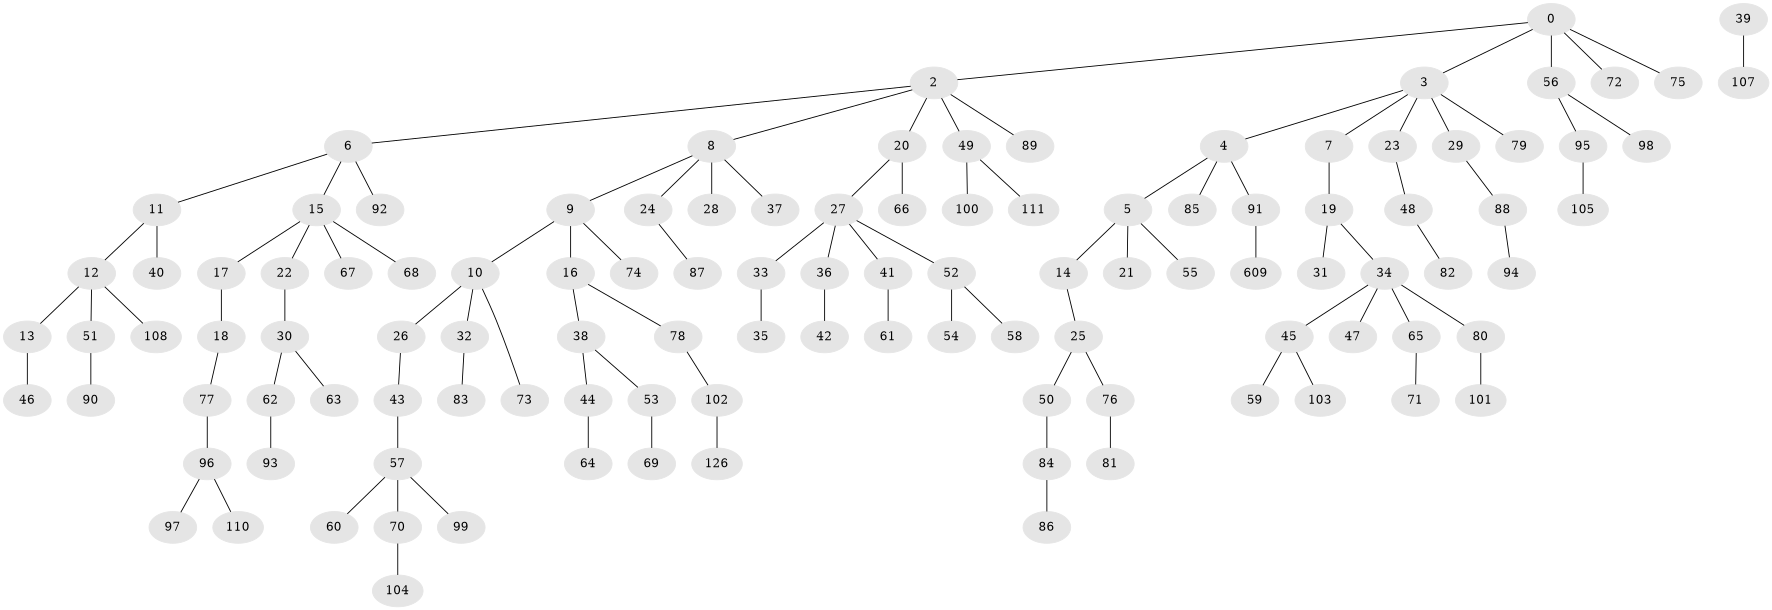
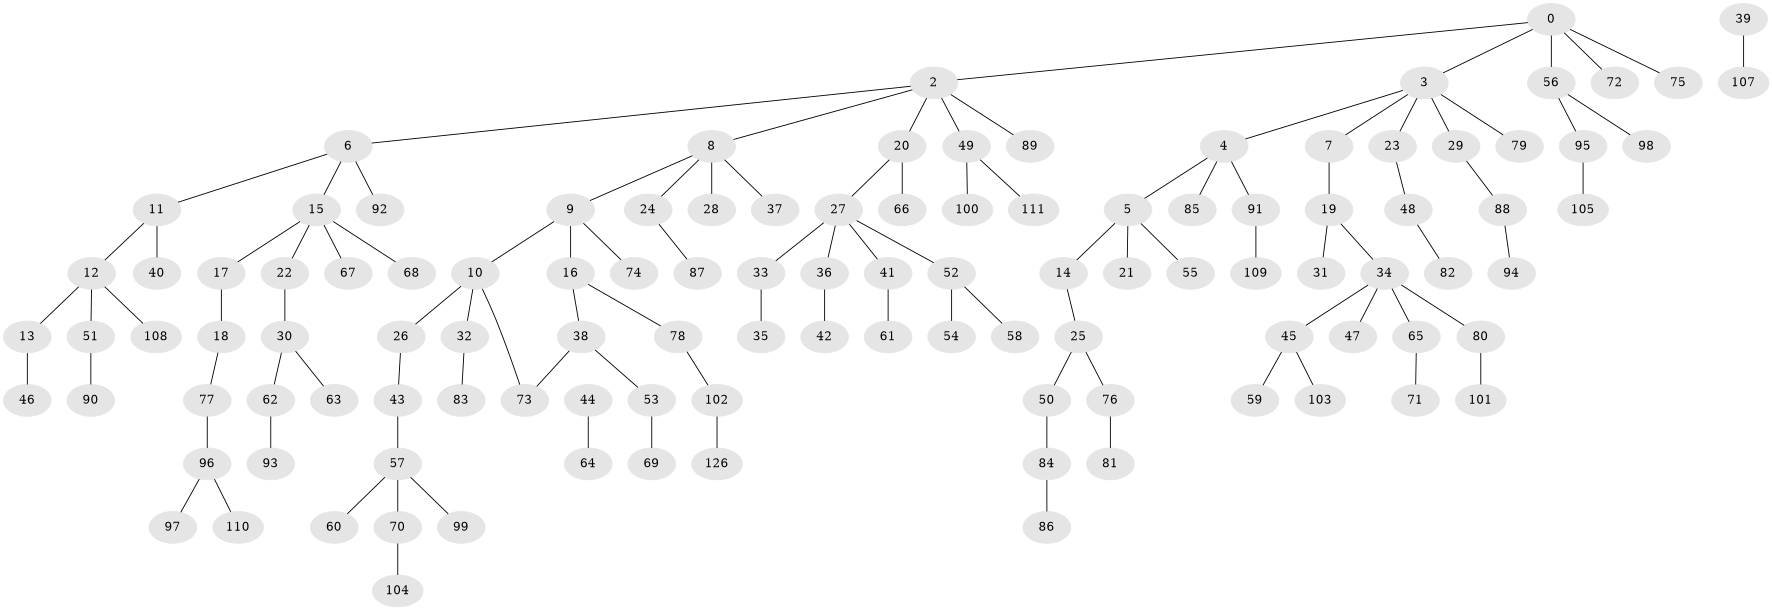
node "609": label "609" -> "109"
edge "38" -- "44": now "38" -- "73"
